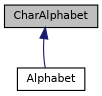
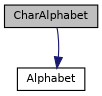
edge "Alphabet" -> "CharAlphabet": reversed
